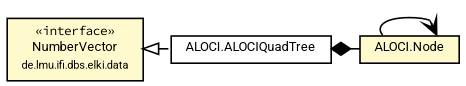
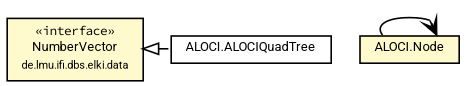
edge "ALOCI.Node" -> "ALOCI.ALOCIQuadTree": removed
